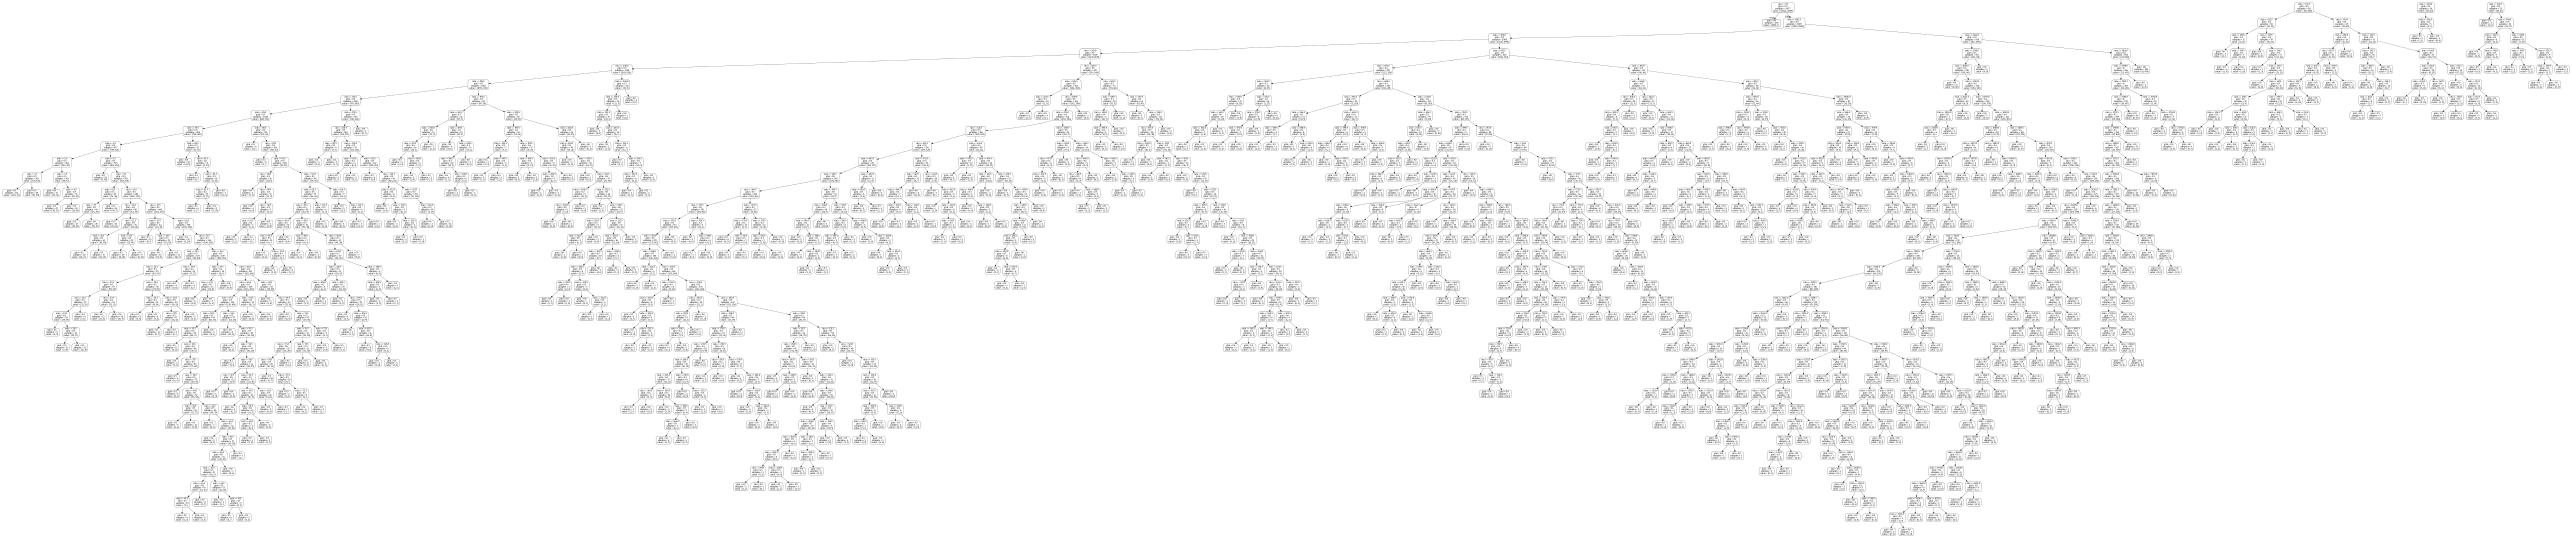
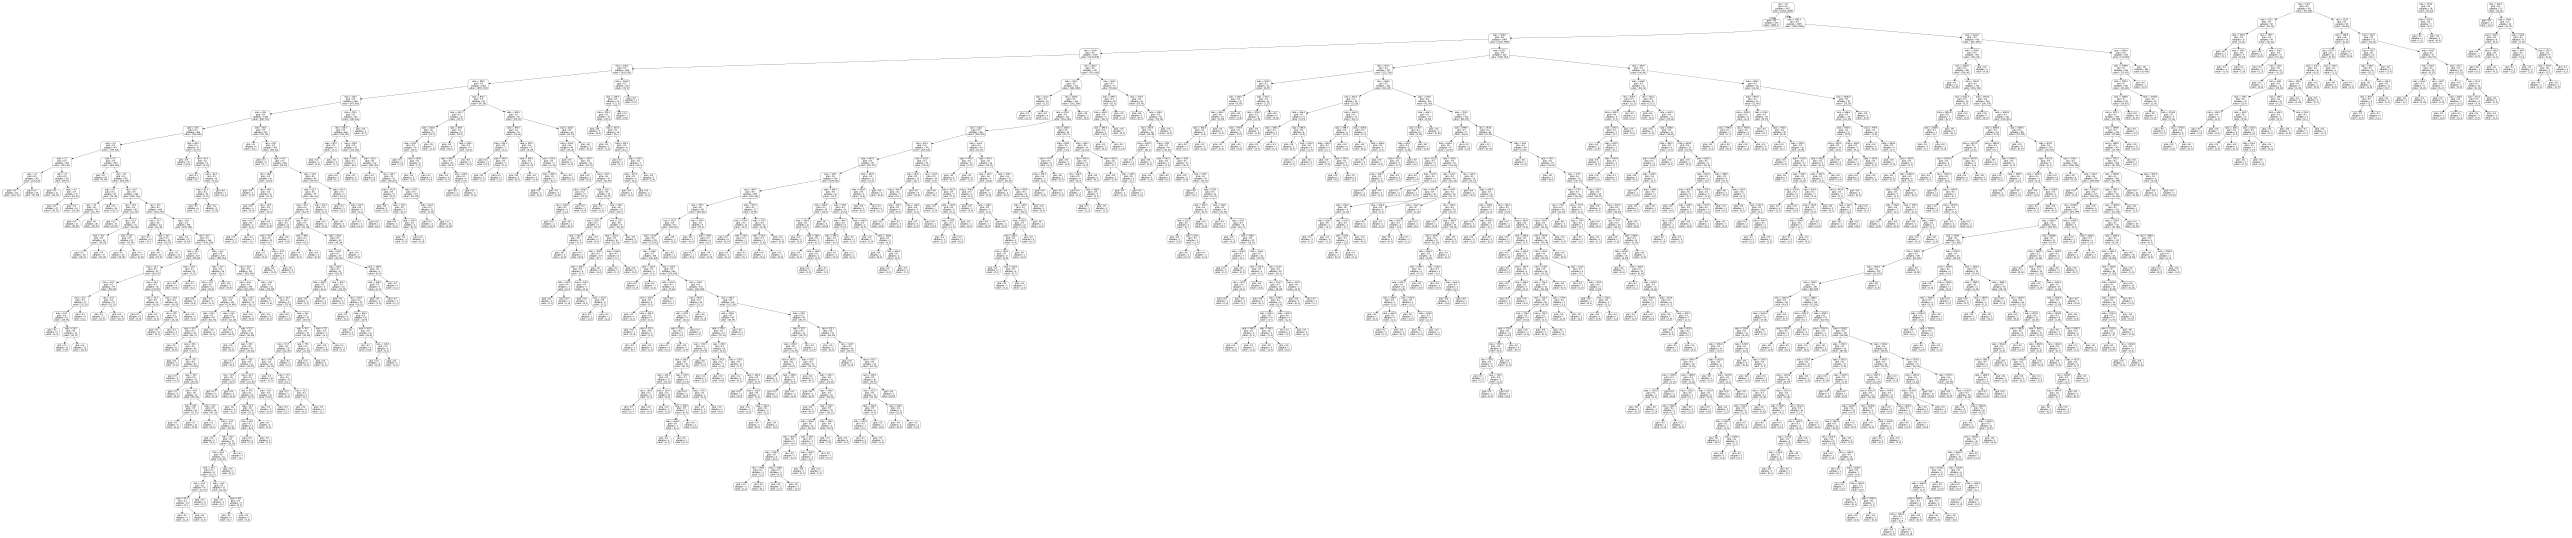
edge "rain <= 240.0 gini = 0.2 samples = 20 value = [31, 5]" -> "rain <= 238.0 gini = 0.3 samples = 16 value = [22, 5]": removed
